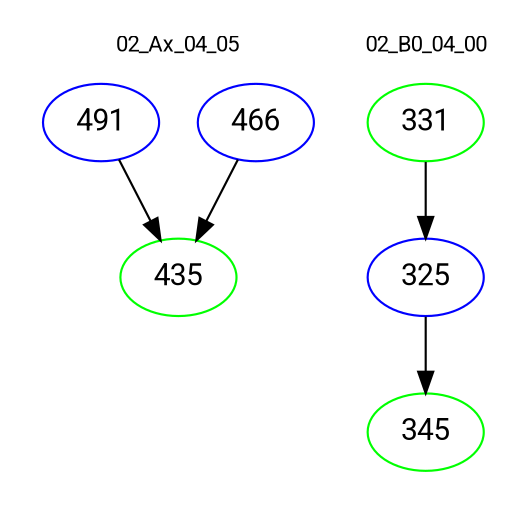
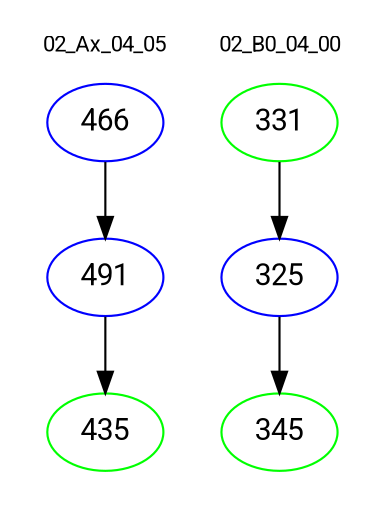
edge "466" -> "435": now "466" -> "491"
